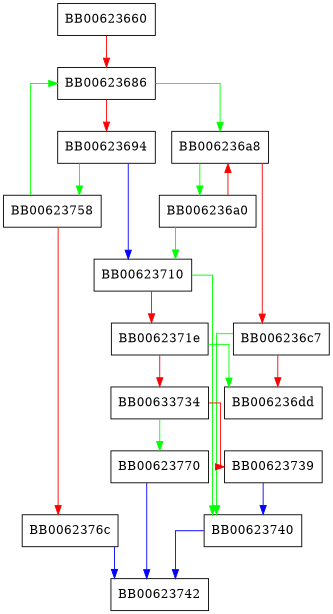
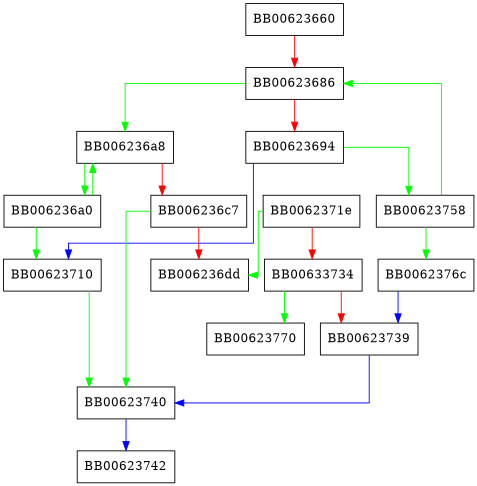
edge "BB006236a0" -> "BB006236a8": color red -> green
edge "BB00623710" -> "BB0062371e": removed
edge "BB00623758" -> "BB0062376c": color red -> green
edge "BB00623770" -> "BB00623742": removed
edge "BB0062376c" -> "BB00623742": now "BB0062376c" -> "BB00623739"
